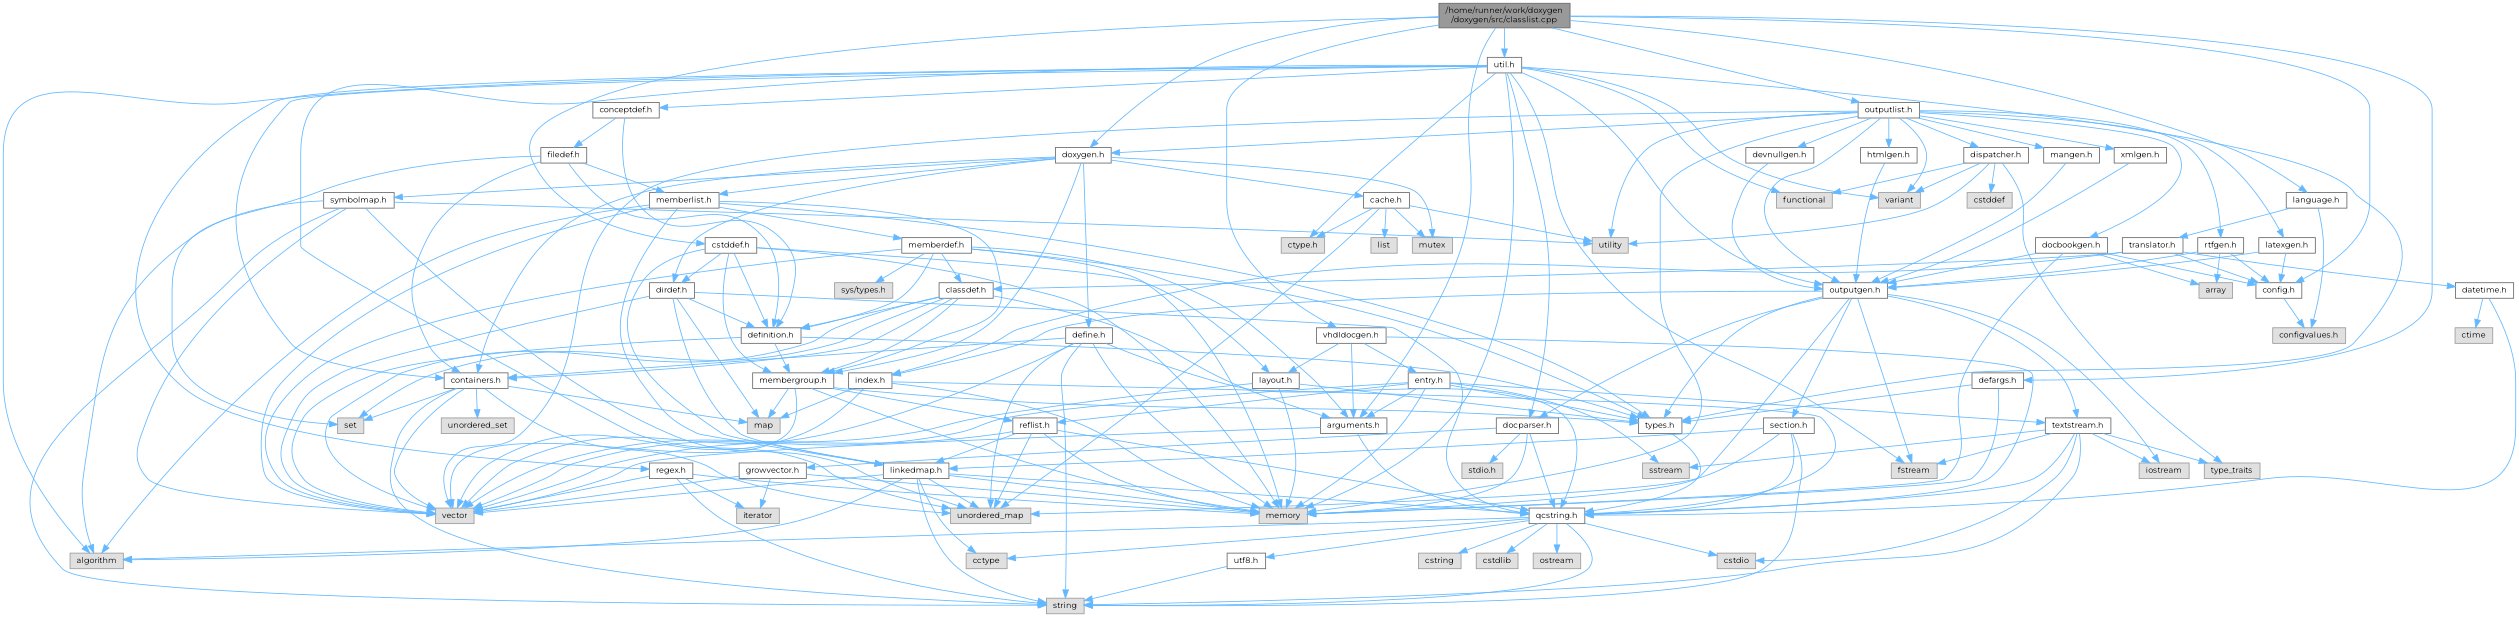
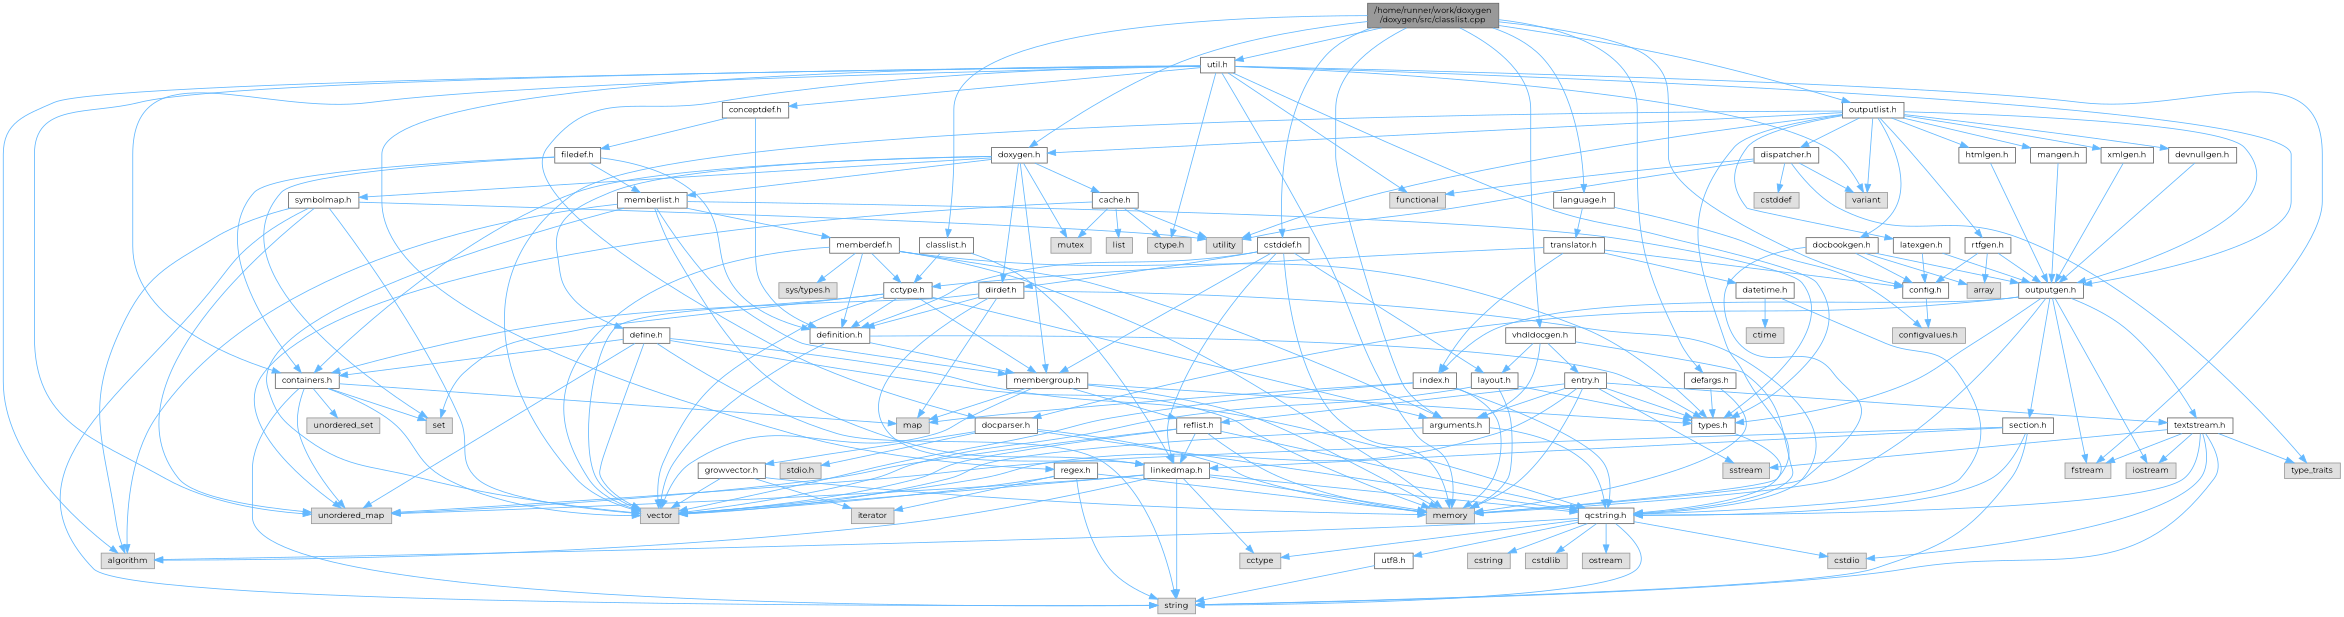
node "classlist.h": added
node "classdef.h": label "classdef.h" -> "cctype.h"
